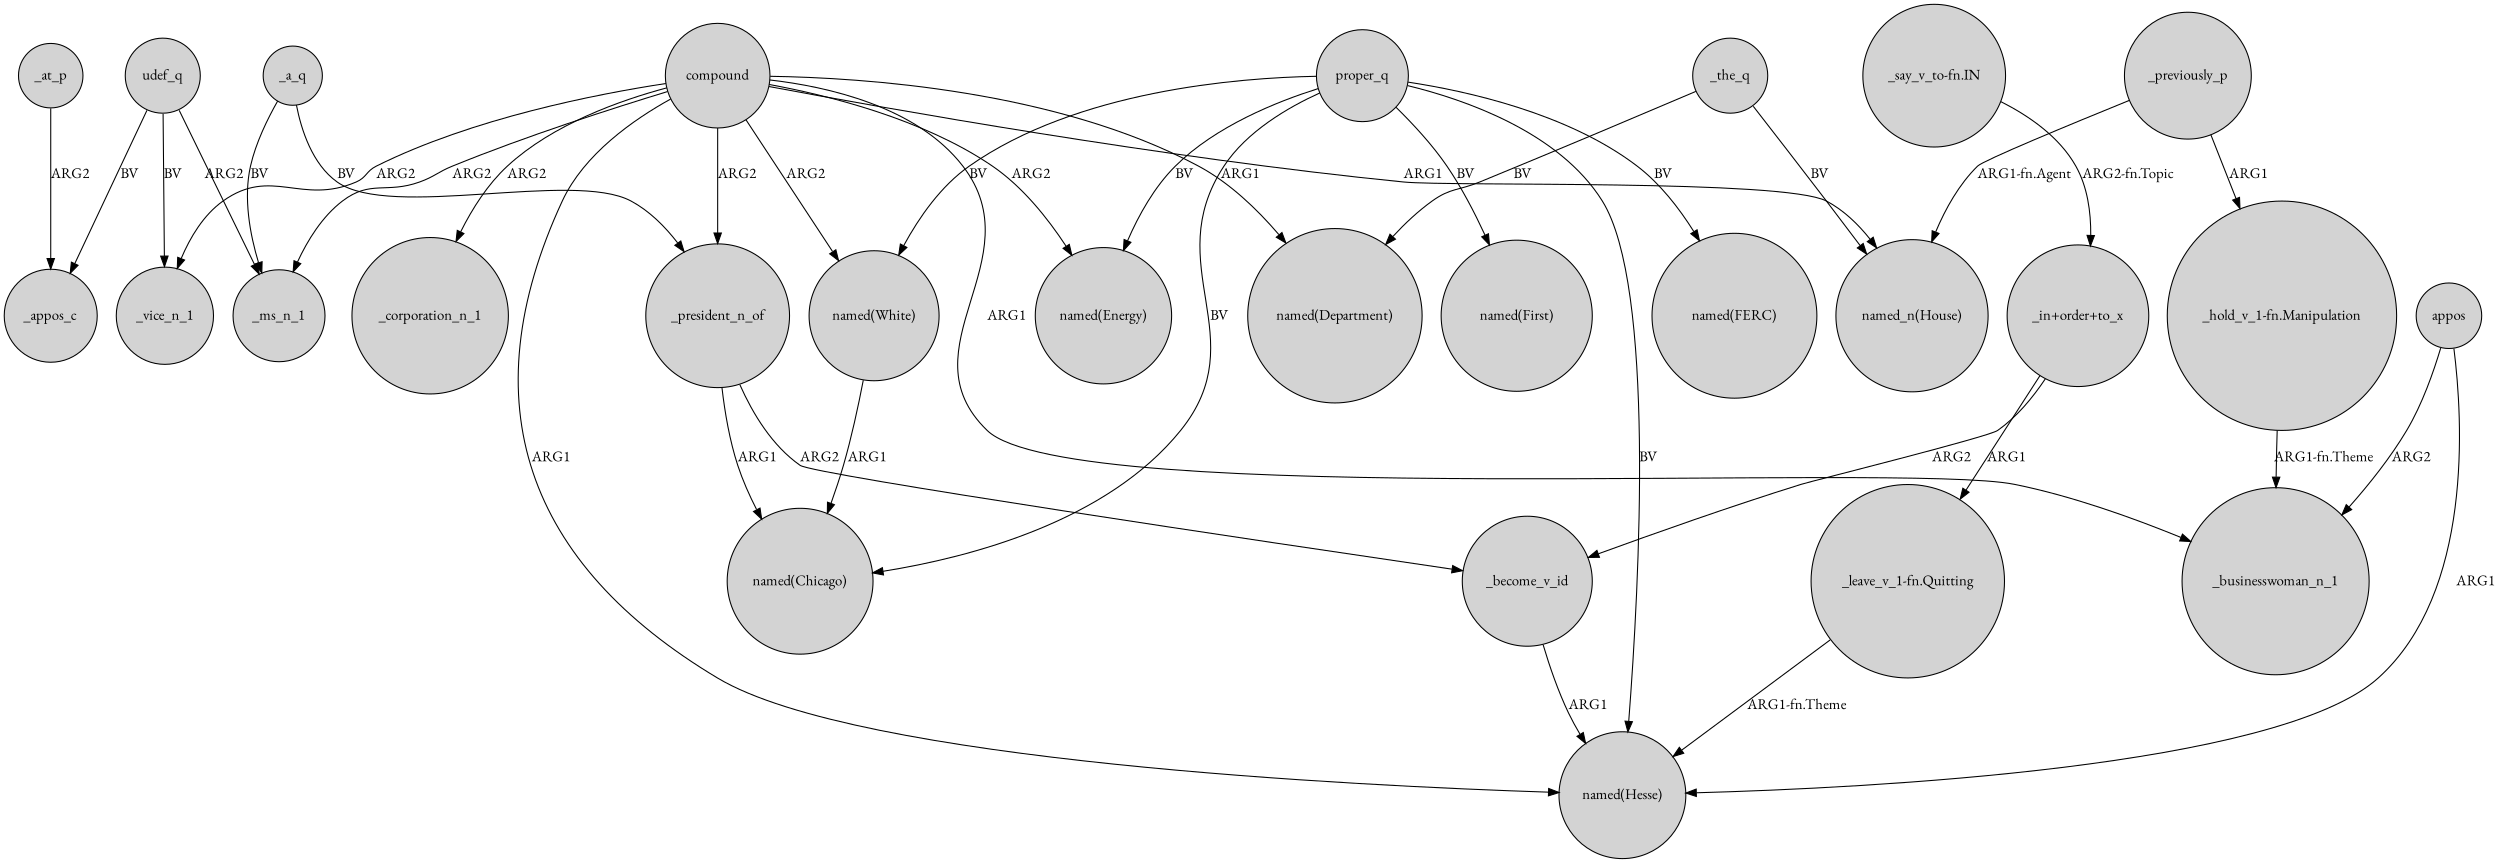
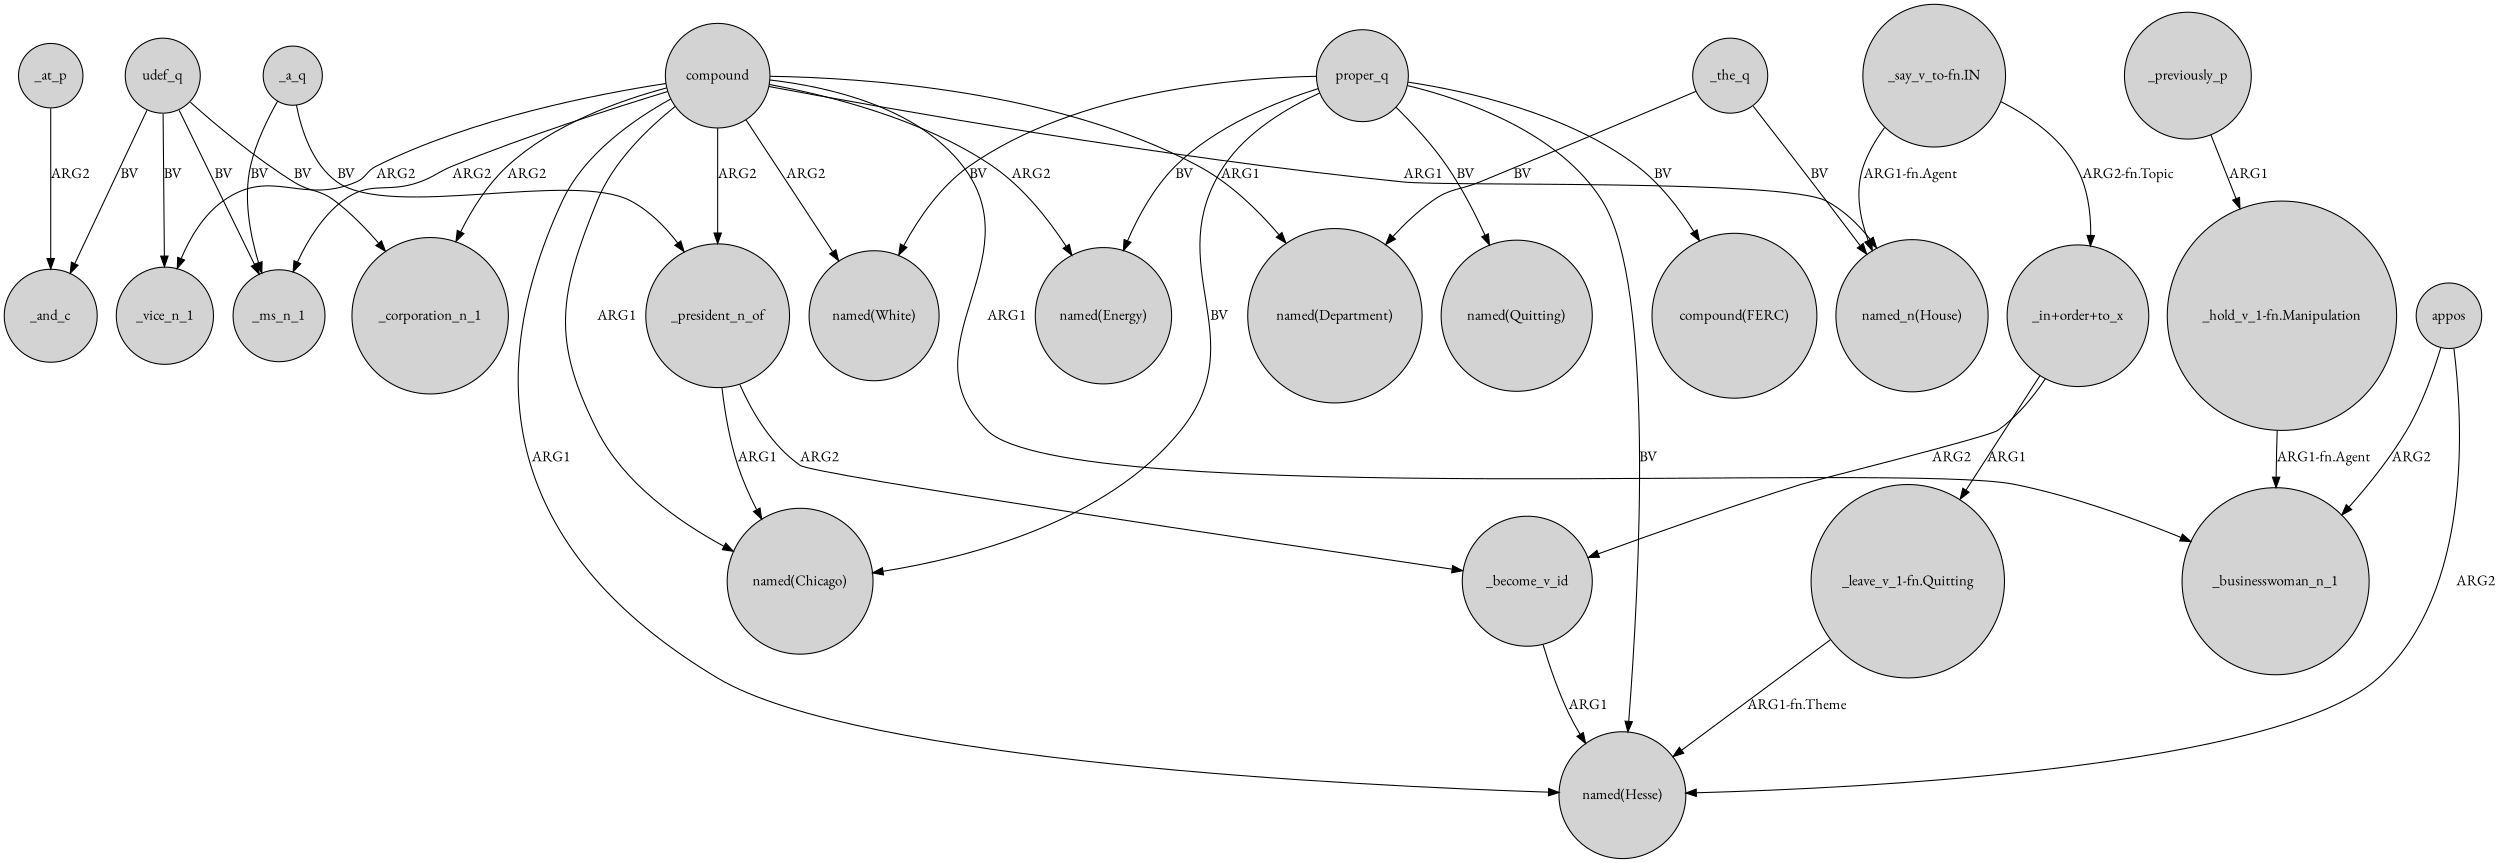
edge "_previously_p" -> "named_n(House)": now "_say_v_to-fn.IN" -> "named_n(House)"
edge "udef_q" -> "_ms_n_1": label "ARG2" -> "BV"
edge "udef_q" -> "_corporation_n_1": added, label "BV"
node "_appos_c": label "_appos_c" -> "_and_c"
node "named(First)": label "named(First)" -> "named(Quitting)"
node "named(FERC)": label "named(FERC)" -> "compound(FERC)"
edge "named(White)" -> "named(Chicago)": now "compound" -> "named(Chicago)"
edge "_hold_v_1-fn.Manipulation" -> "_businesswoman_n_1": label "ARG1-fn.Theme" -> "ARG1-fn.Agent"
edge "appos" -> "named(Hesse)": label "ARG1" -> "ARG2"
